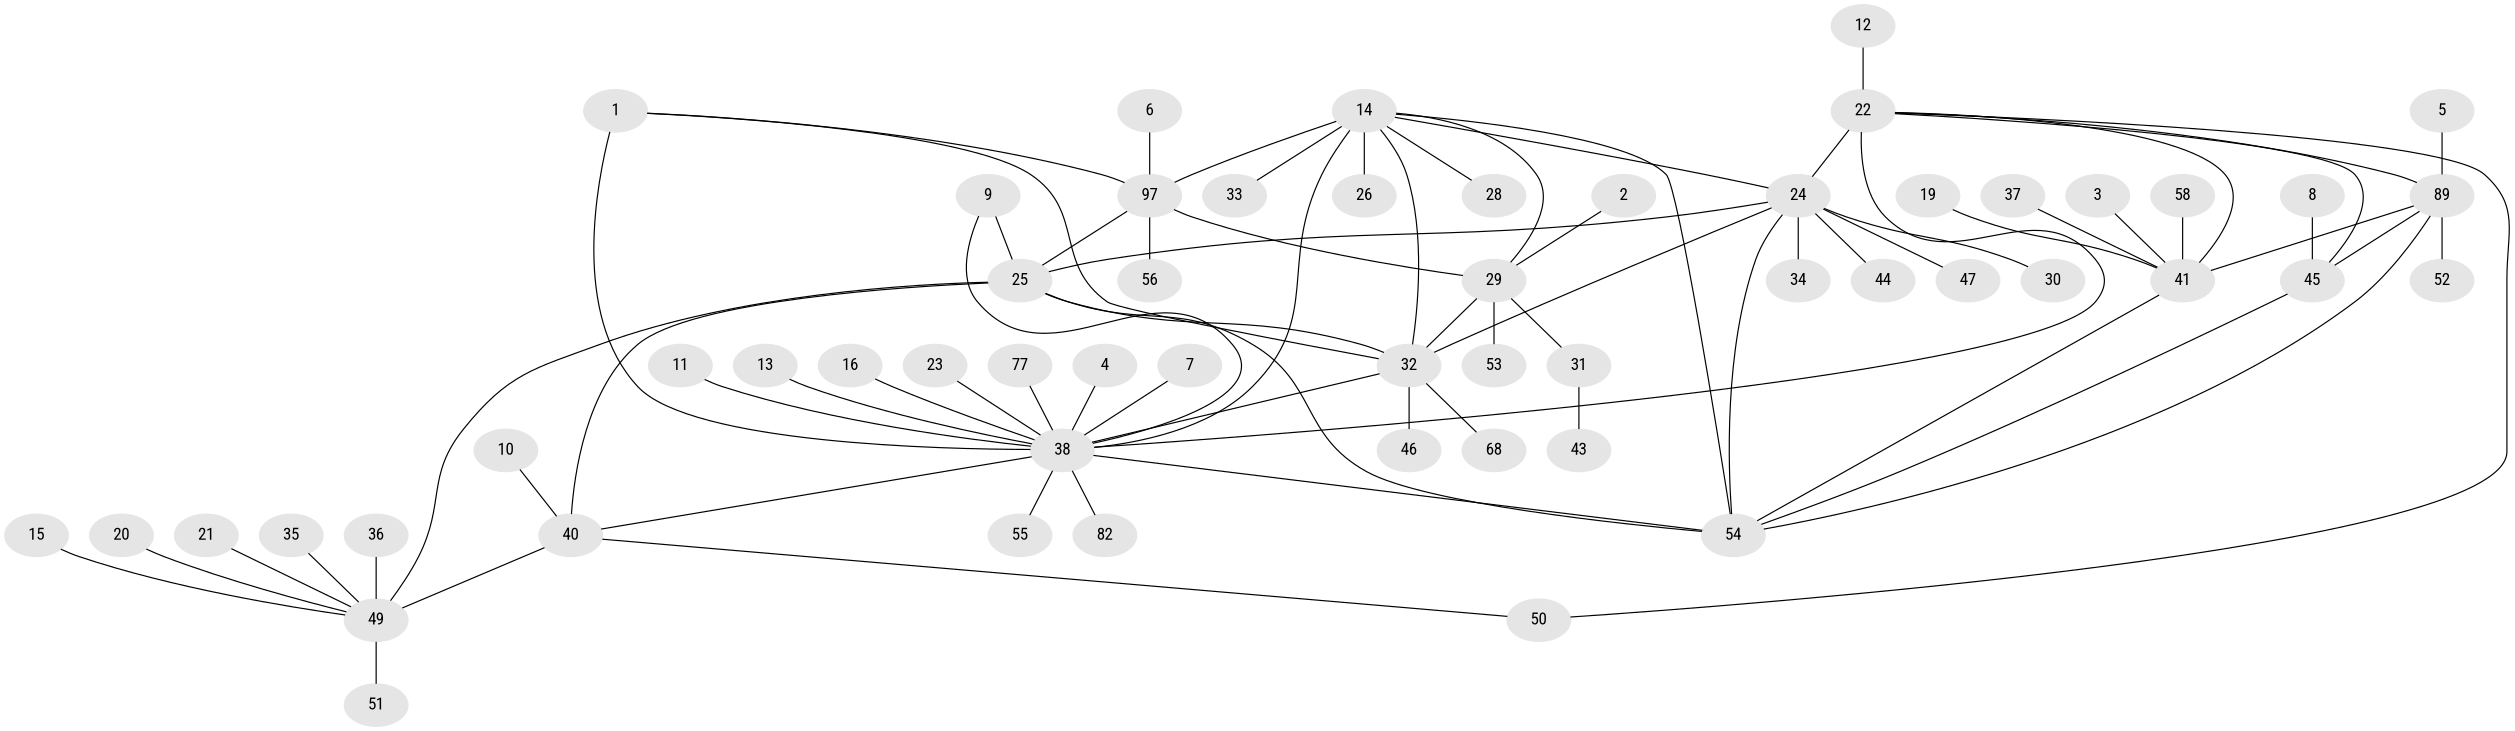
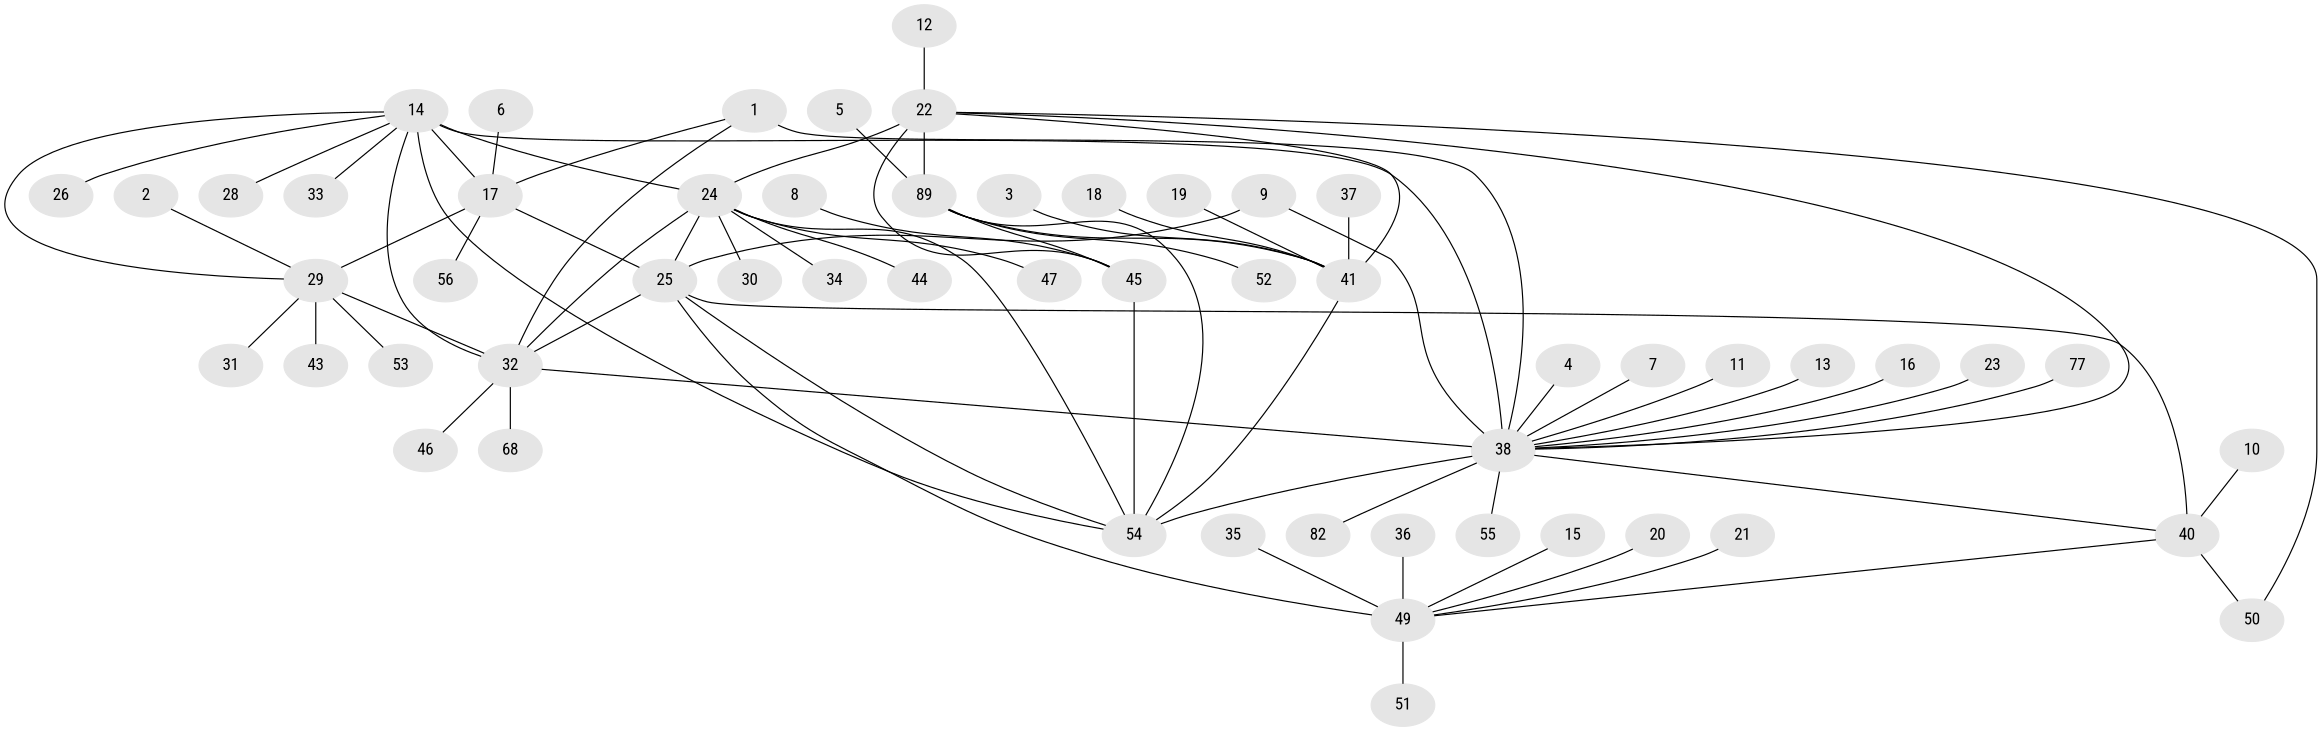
node "97": label "97" -> "17"
node "58": label "58" -> "18"
edge "31" -- "43": now "29" -- "43"
